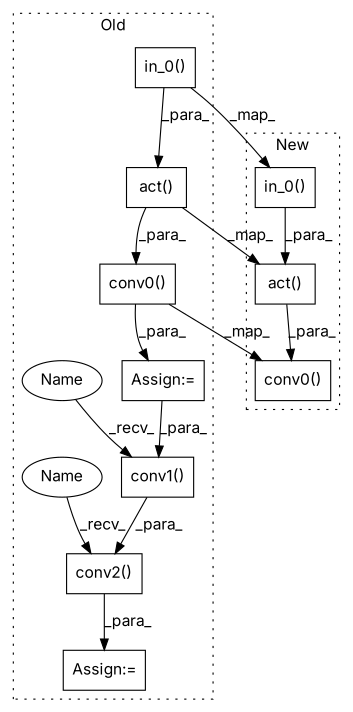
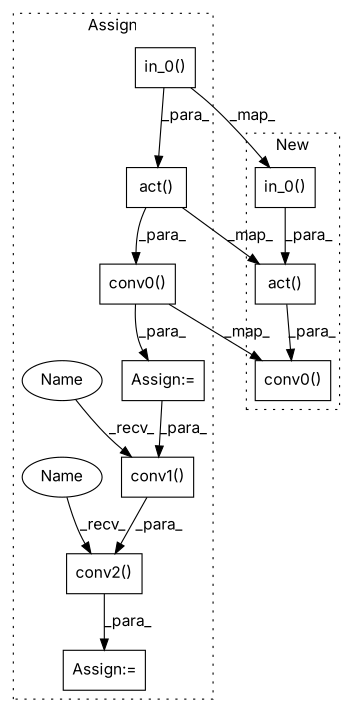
cluster "Old": label "Old" -> "Assign"
